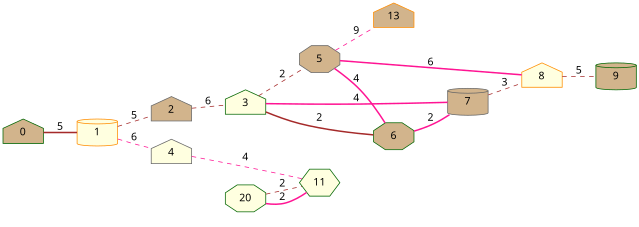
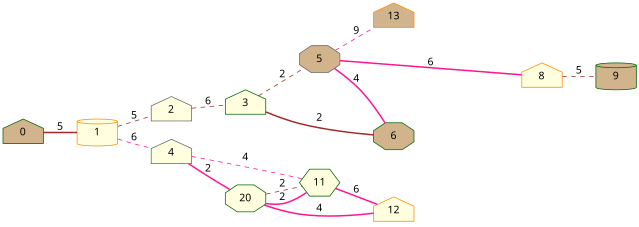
node "7": removed
node "2": fillcolor tan -> lightyellow
edge "4" -- "20": added, label "2"
node "12": added
